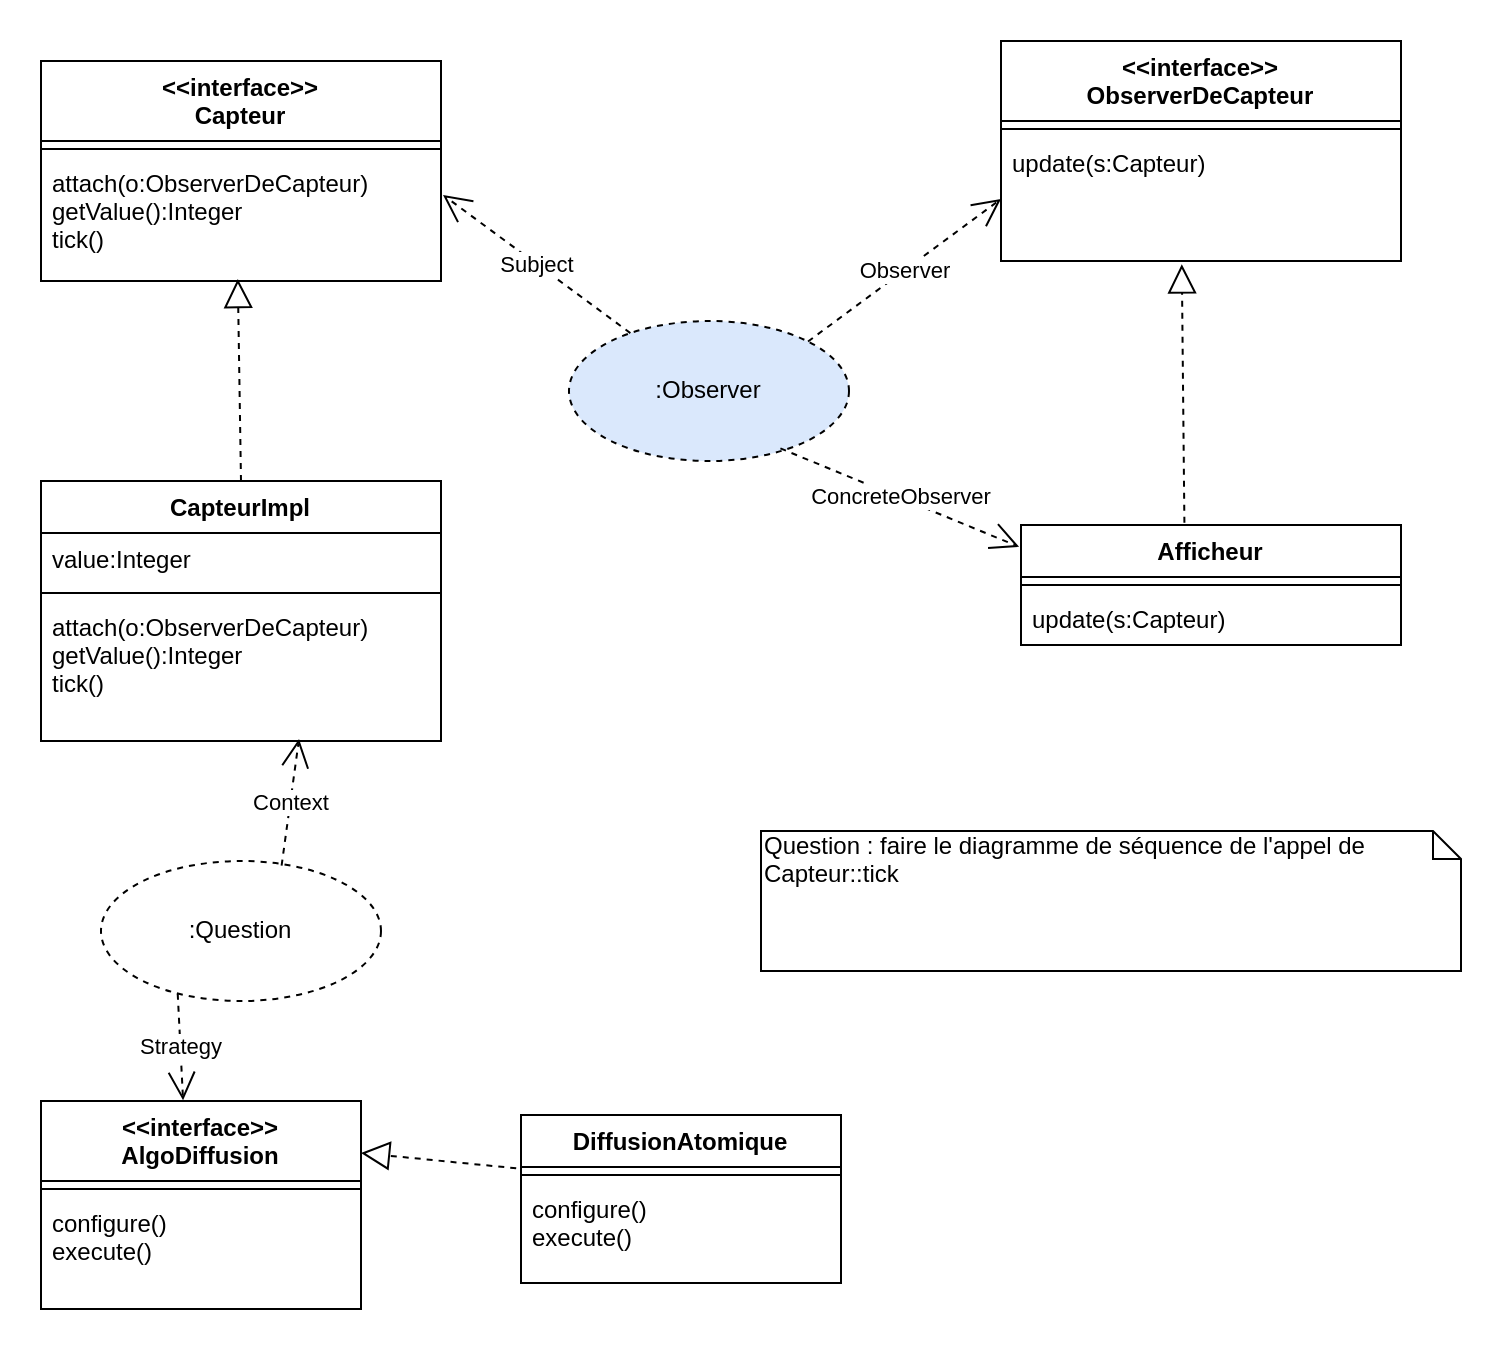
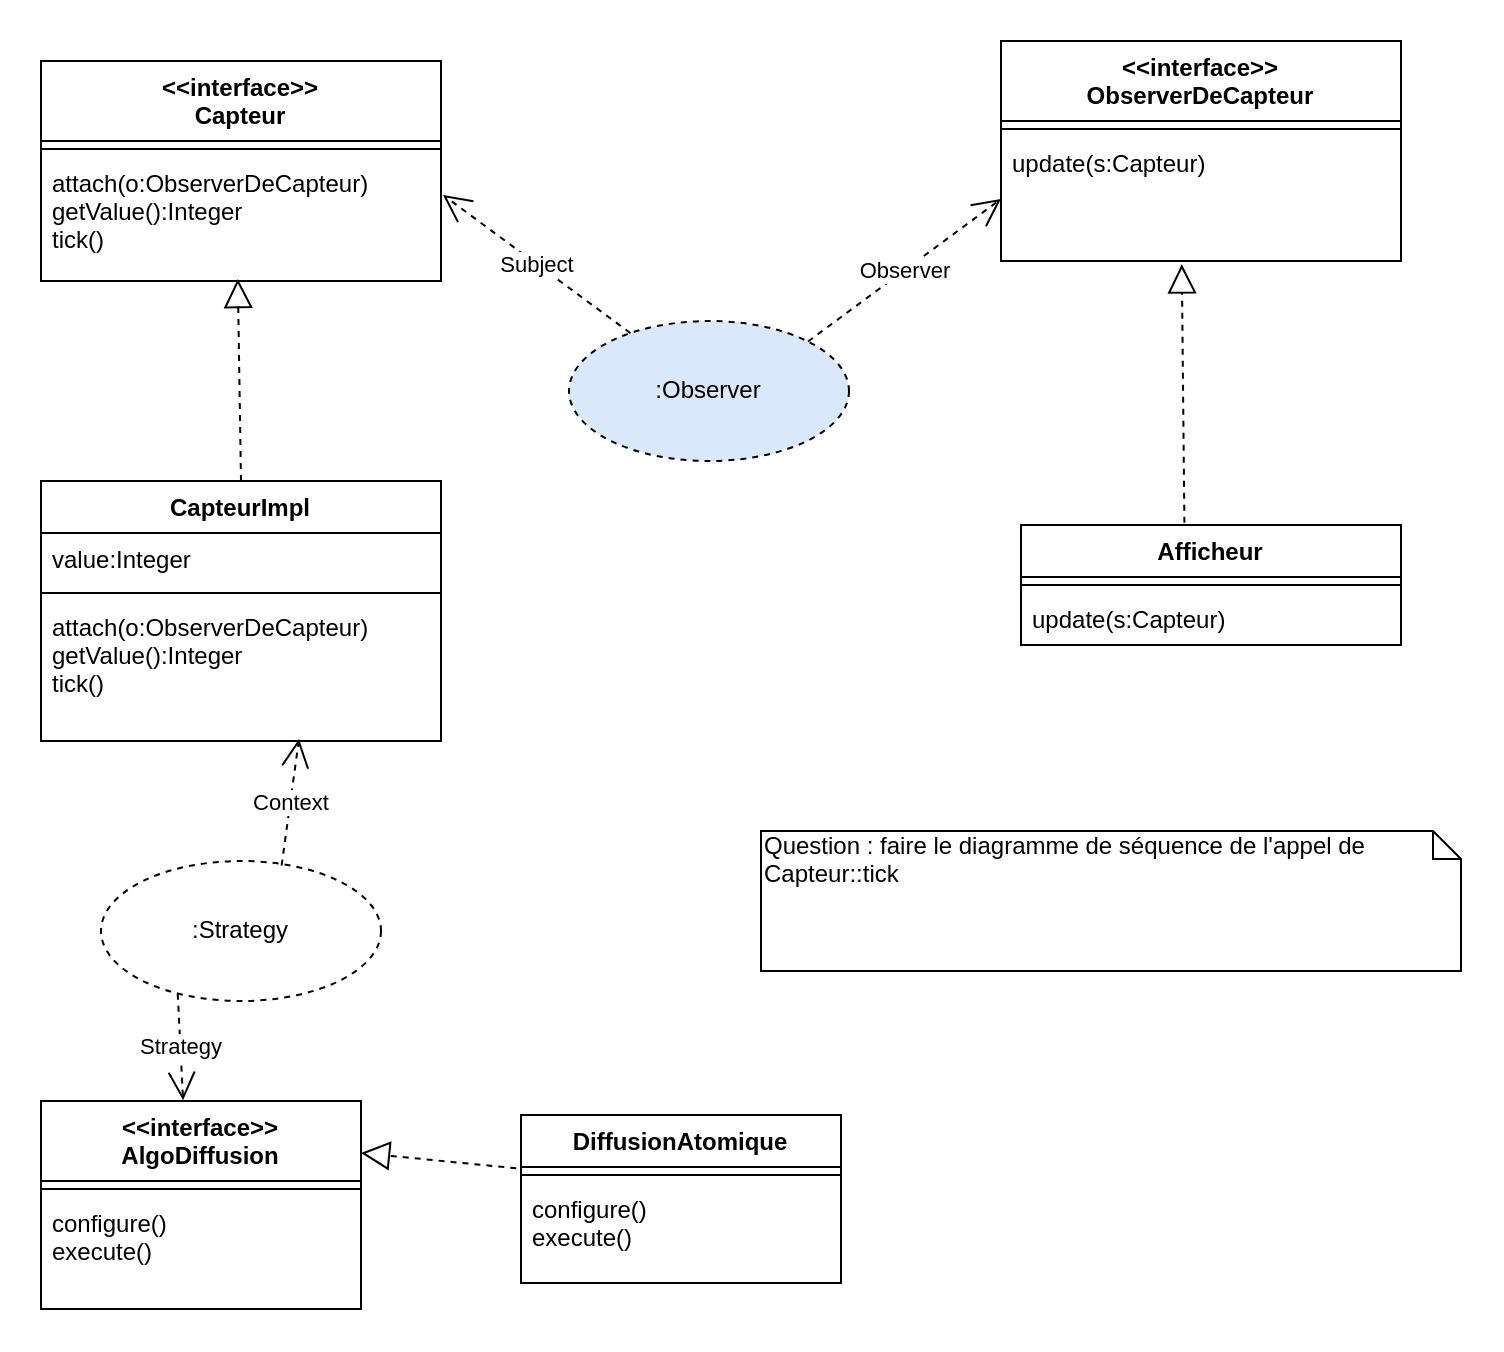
edge ":Observer" -> "Afficheur": removed, label "ConcreteObserver"
node ":Question": label ":Question" -> ":Strategy"
